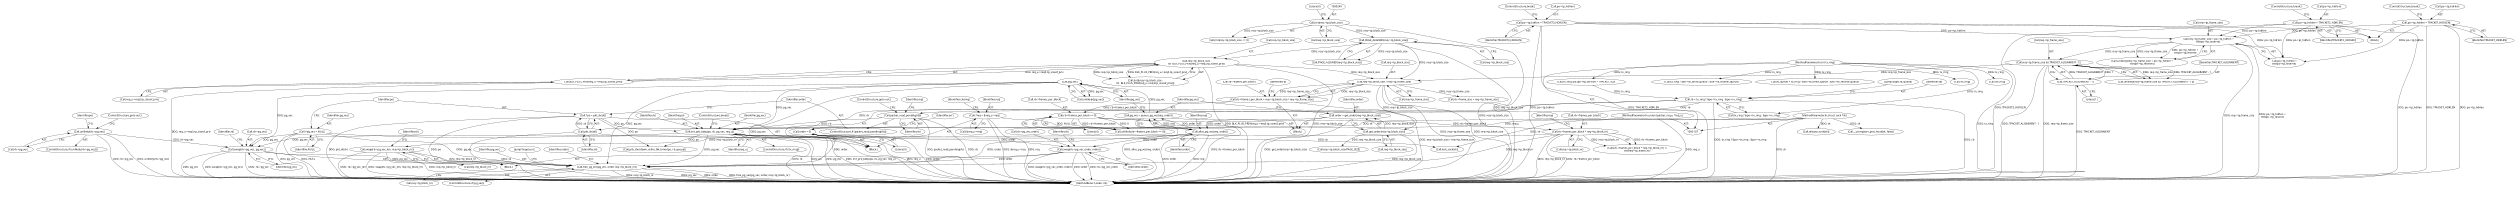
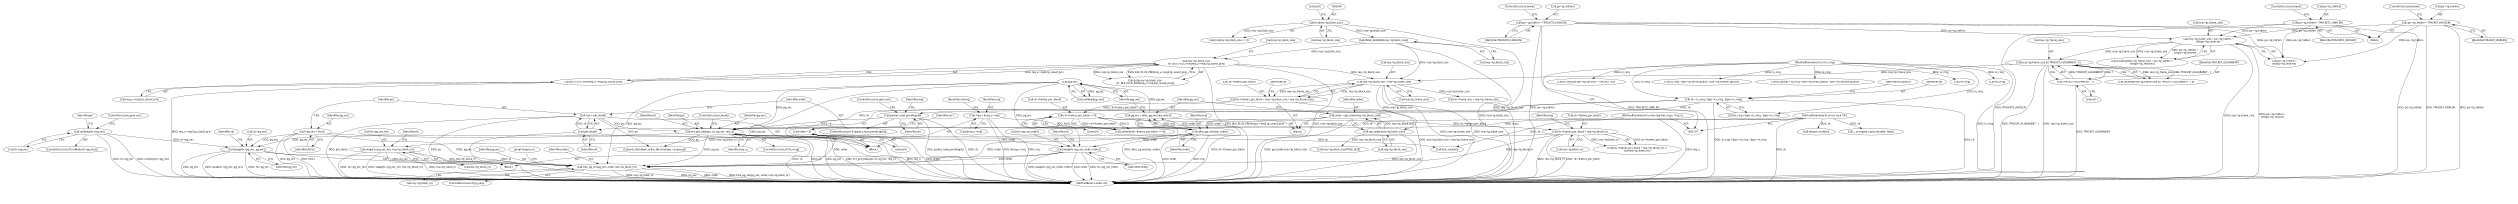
edge "(Call,po->tp_hdrlen = TPACKET2_HDRLEN)" -> "(Identifier,TPACKET2_HDRLEN)": removed, label "CFG:"
node "(Call,!PAGE_ALIGNED(req->tp_block_size))": removed
node "(JumpTarget,rb_queue)": label "(JumpTarget,rb_queue)" -> "(Identifier,rb_queue)"
edge "(Call,!pg_vec)" -> "(Call,swap(rb->pg_vec, pg_vec))": now "(Call,!pg_vec)" -> "(Call,swap(rb->pg_vec_order, order))"
edge "(Call,tx_ring && (po->tp_version > TPACKET_V2))" -> "(Call,rb = tx_ring ? &po->tx_ring : &po->rx_ring)": now "(MethodParameterIn,int tx_ring)" -> "(Call,rb = tx_ring ? &po->tx_ring : &po->rx_ring)"
node "(Call,pg_vec = queue_pg_vec(req, order))": label "(Call,pg_vec = queue_pg_vec(req, order))" -> "(Call,pg_vec = alloc_pg_vec(req, order))"
node "(Call,rb->pg_vec_len)": added
